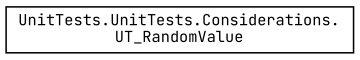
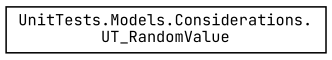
node "UnitTests.UnitTests.Considerations. UT_RandomValue": label "UnitTests.UnitTests.Considerations. UT_RandomValue" -> "UnitTests.Models.Considerations. UT_RandomValue"
